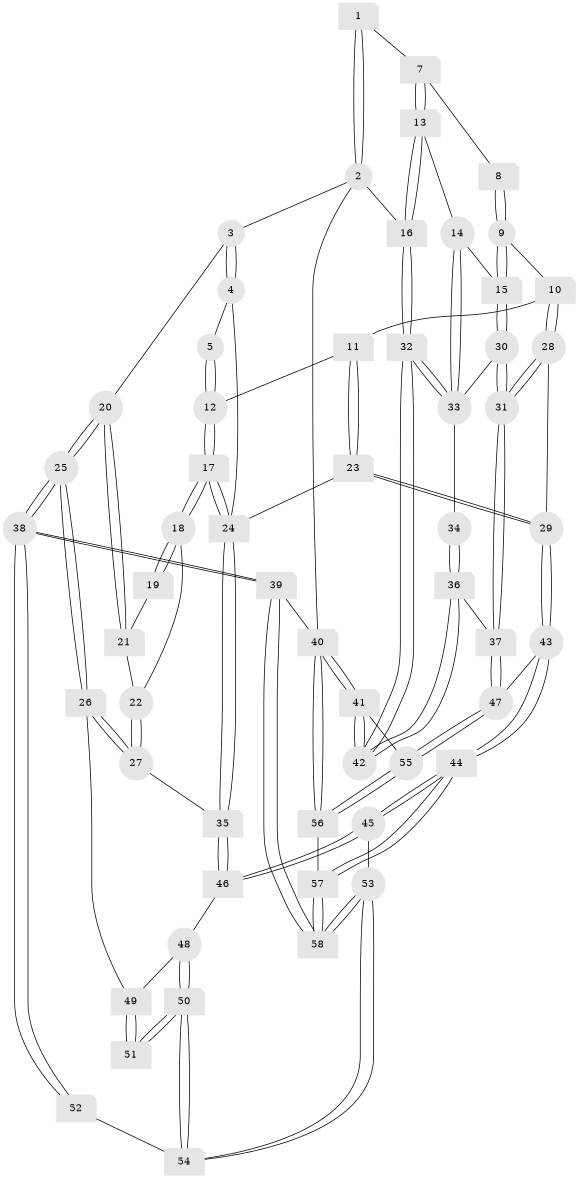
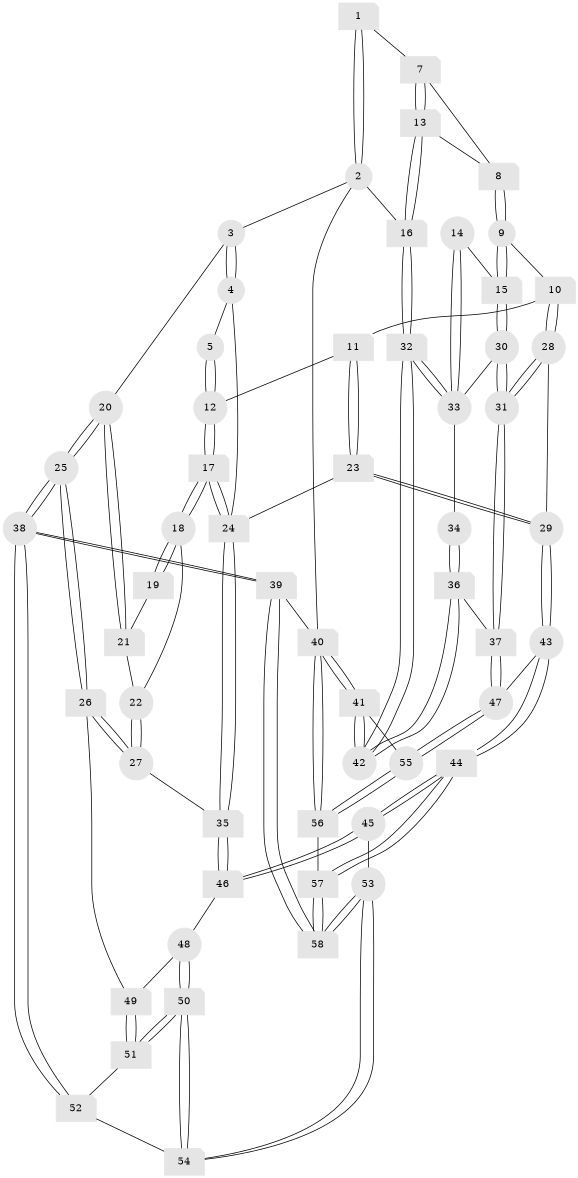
edge "13" -- "14": now "13" -- "8"
edge "51" -- "52": added
